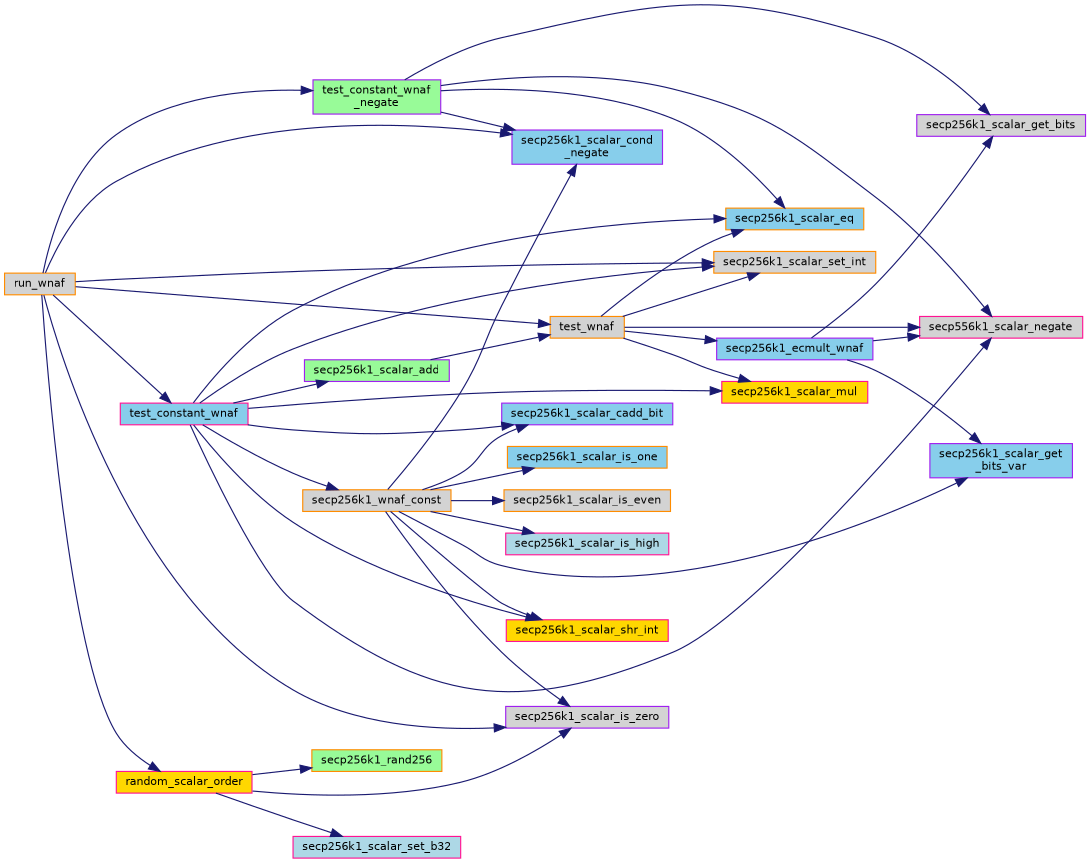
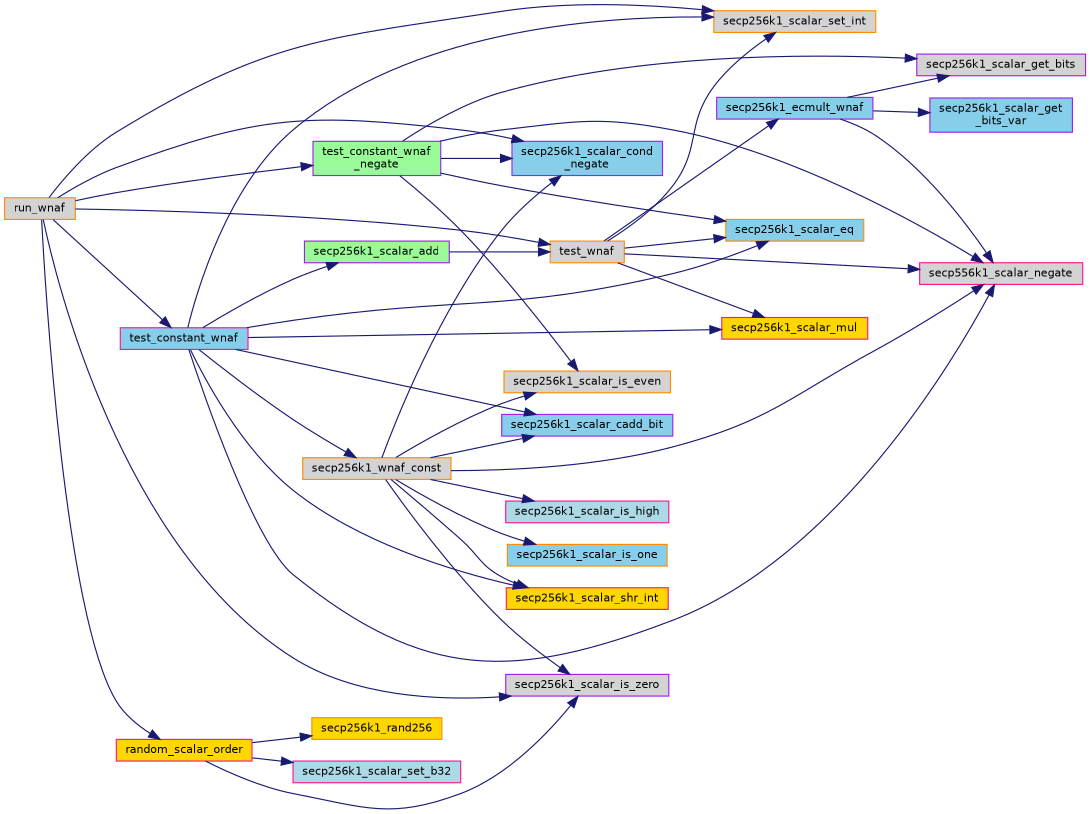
edge "test_constant_wnaf _negate" -> "secp256k1_scalar_is_even": added
edge "secp256k1_wnaf_const" -> "secp256k1_scalar_get _bits_var": now "secp256k1_wnaf_const" -> "secp556k1_scalar_negate"
node "secp256k1_rand256": fillcolor palegreen -> gold
